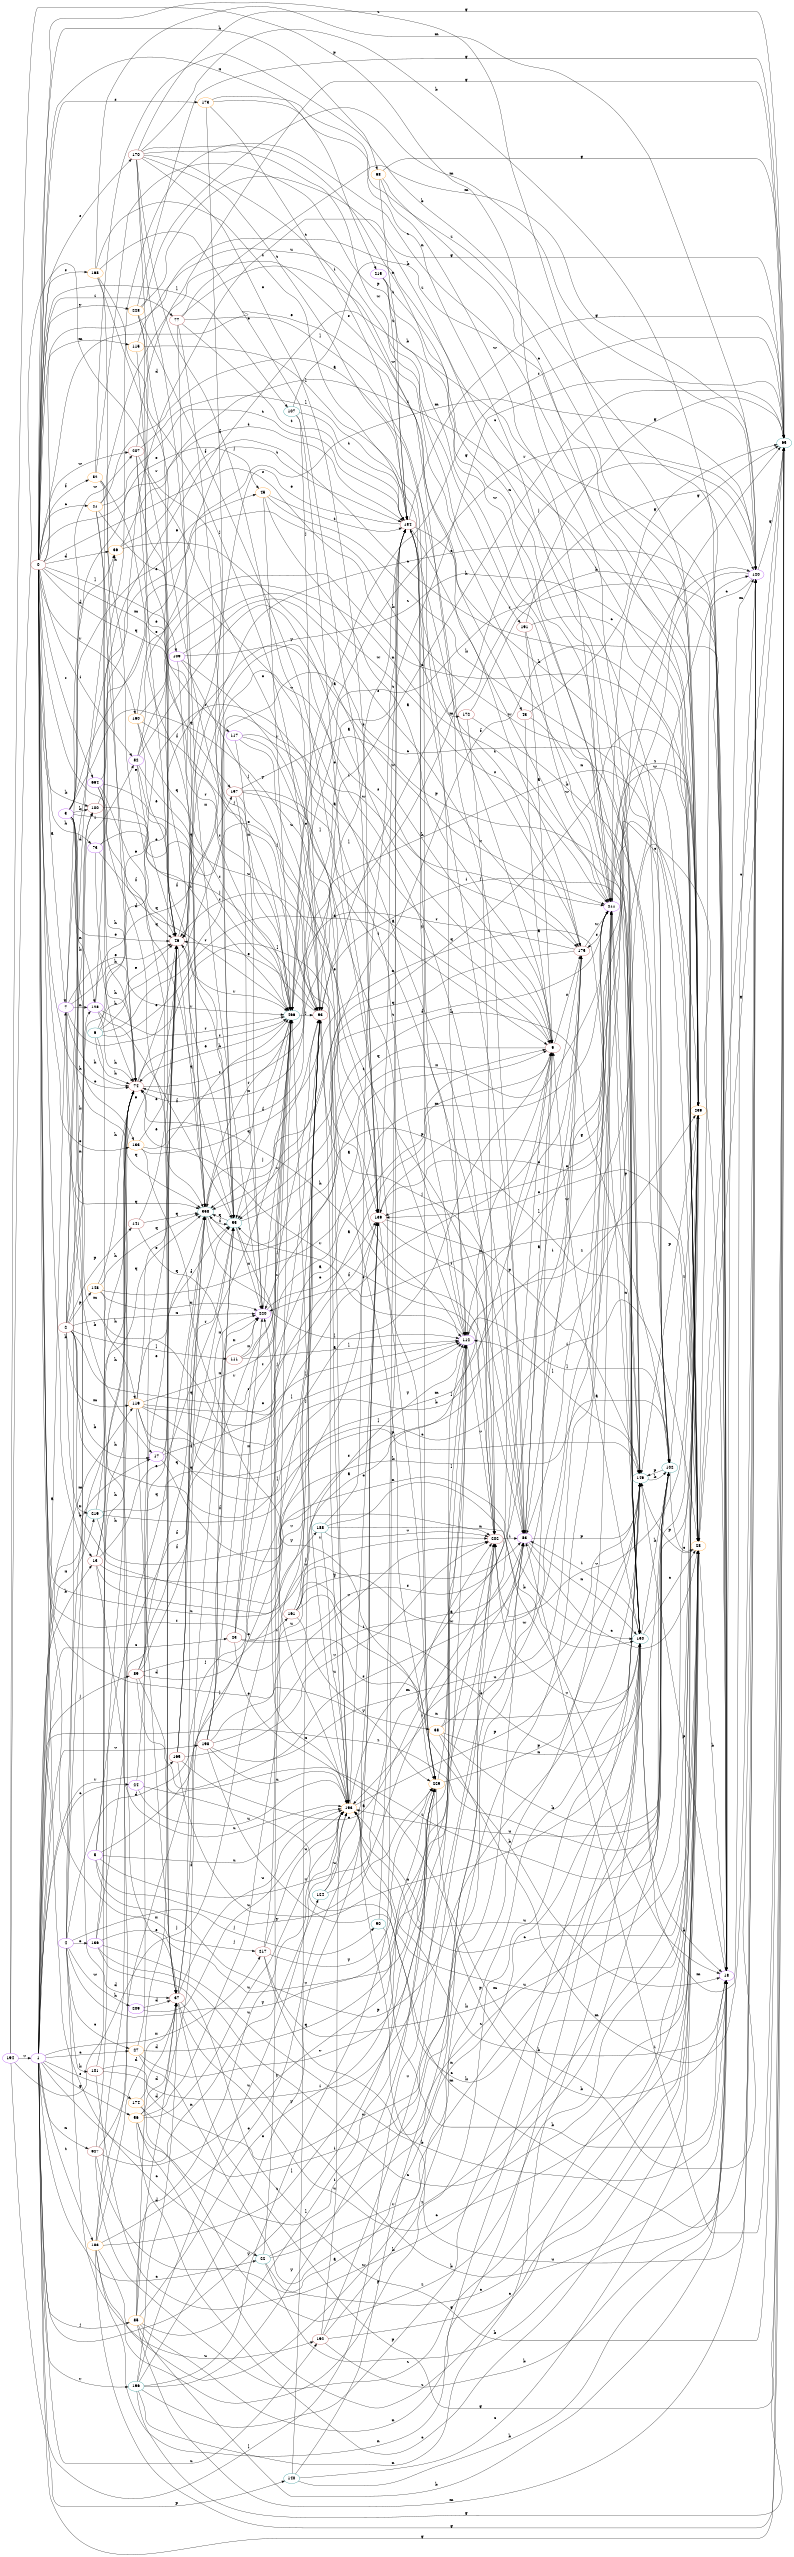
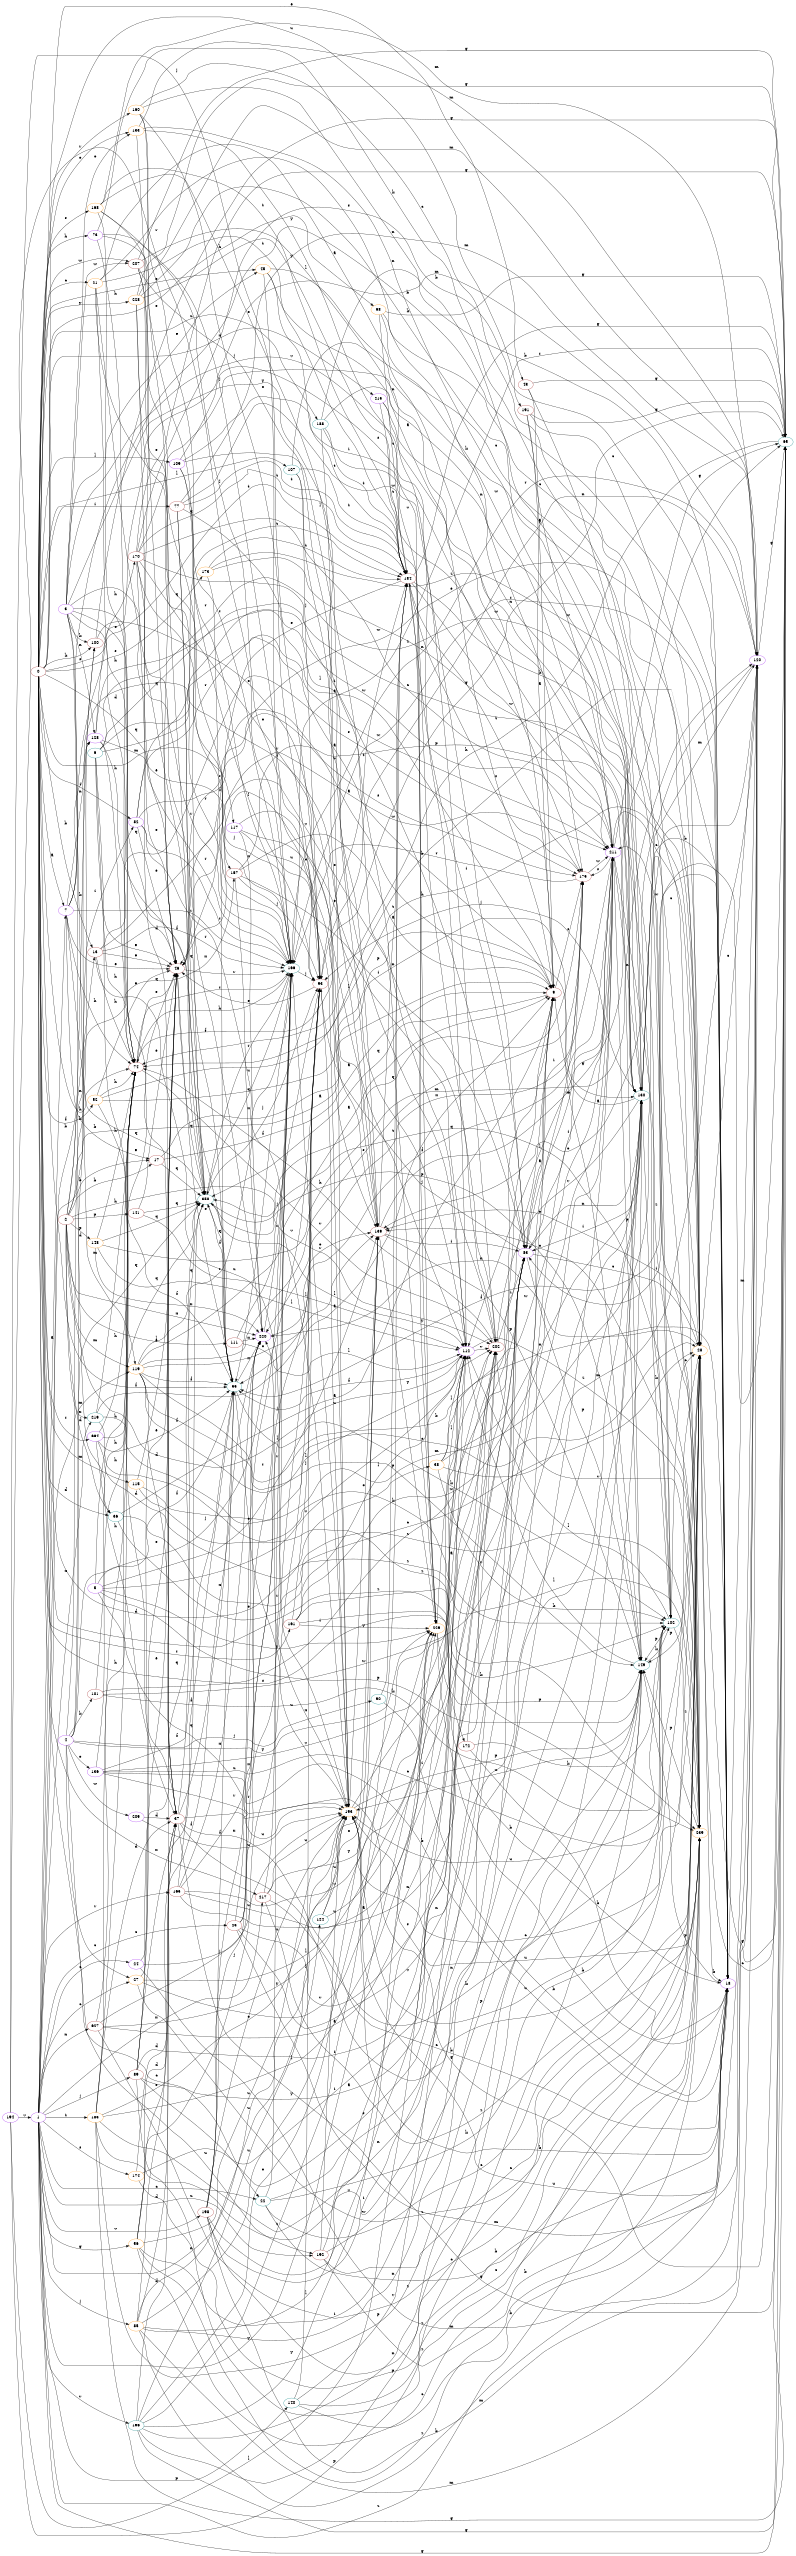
node "36": color darkorange -> teal
node "466": label "466" -> "166"
edge "83" -> "211": label "w" -> "m"
node "17": color purple -> brown
edge "198" -> "211": now "198" -> "120"
edge "27" -> "112": label "q" -> "l"
